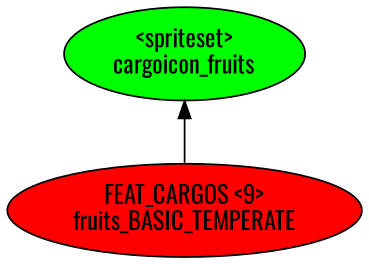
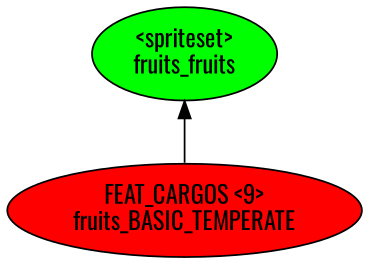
node "<spriteset> cargoicon_fruits": label "<spriteset> cargoicon_fruits" -> "<spriteset> fruits_fruits"
